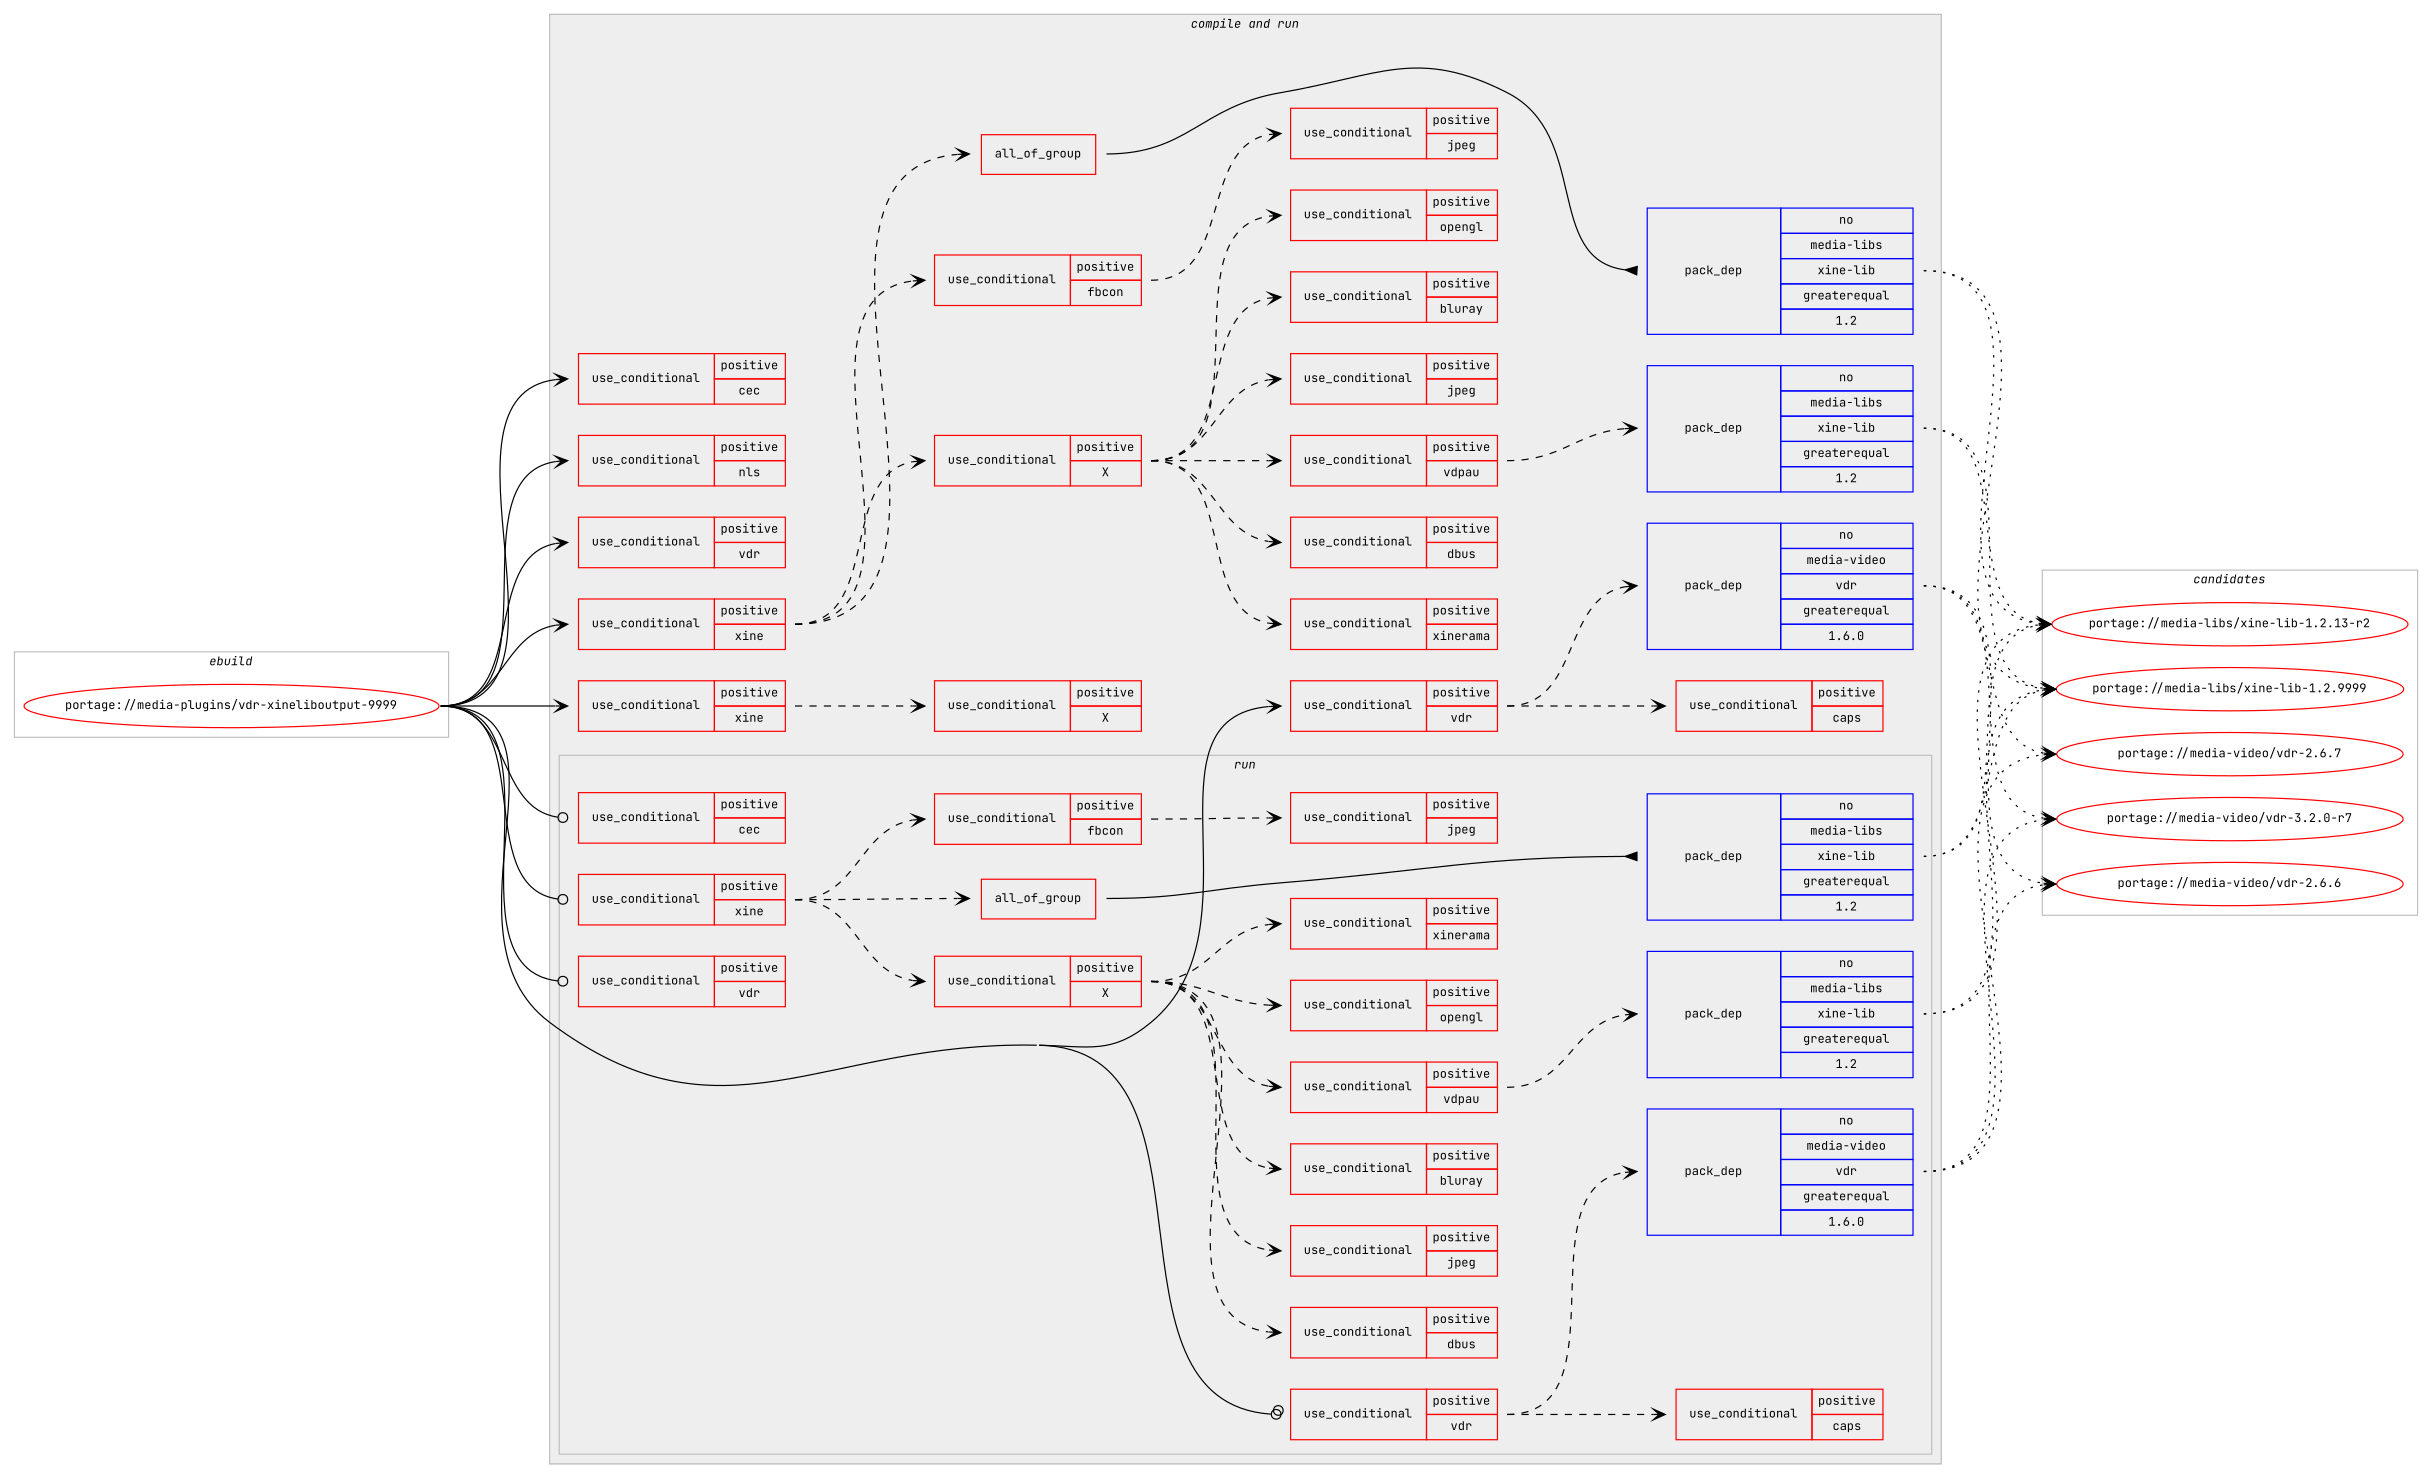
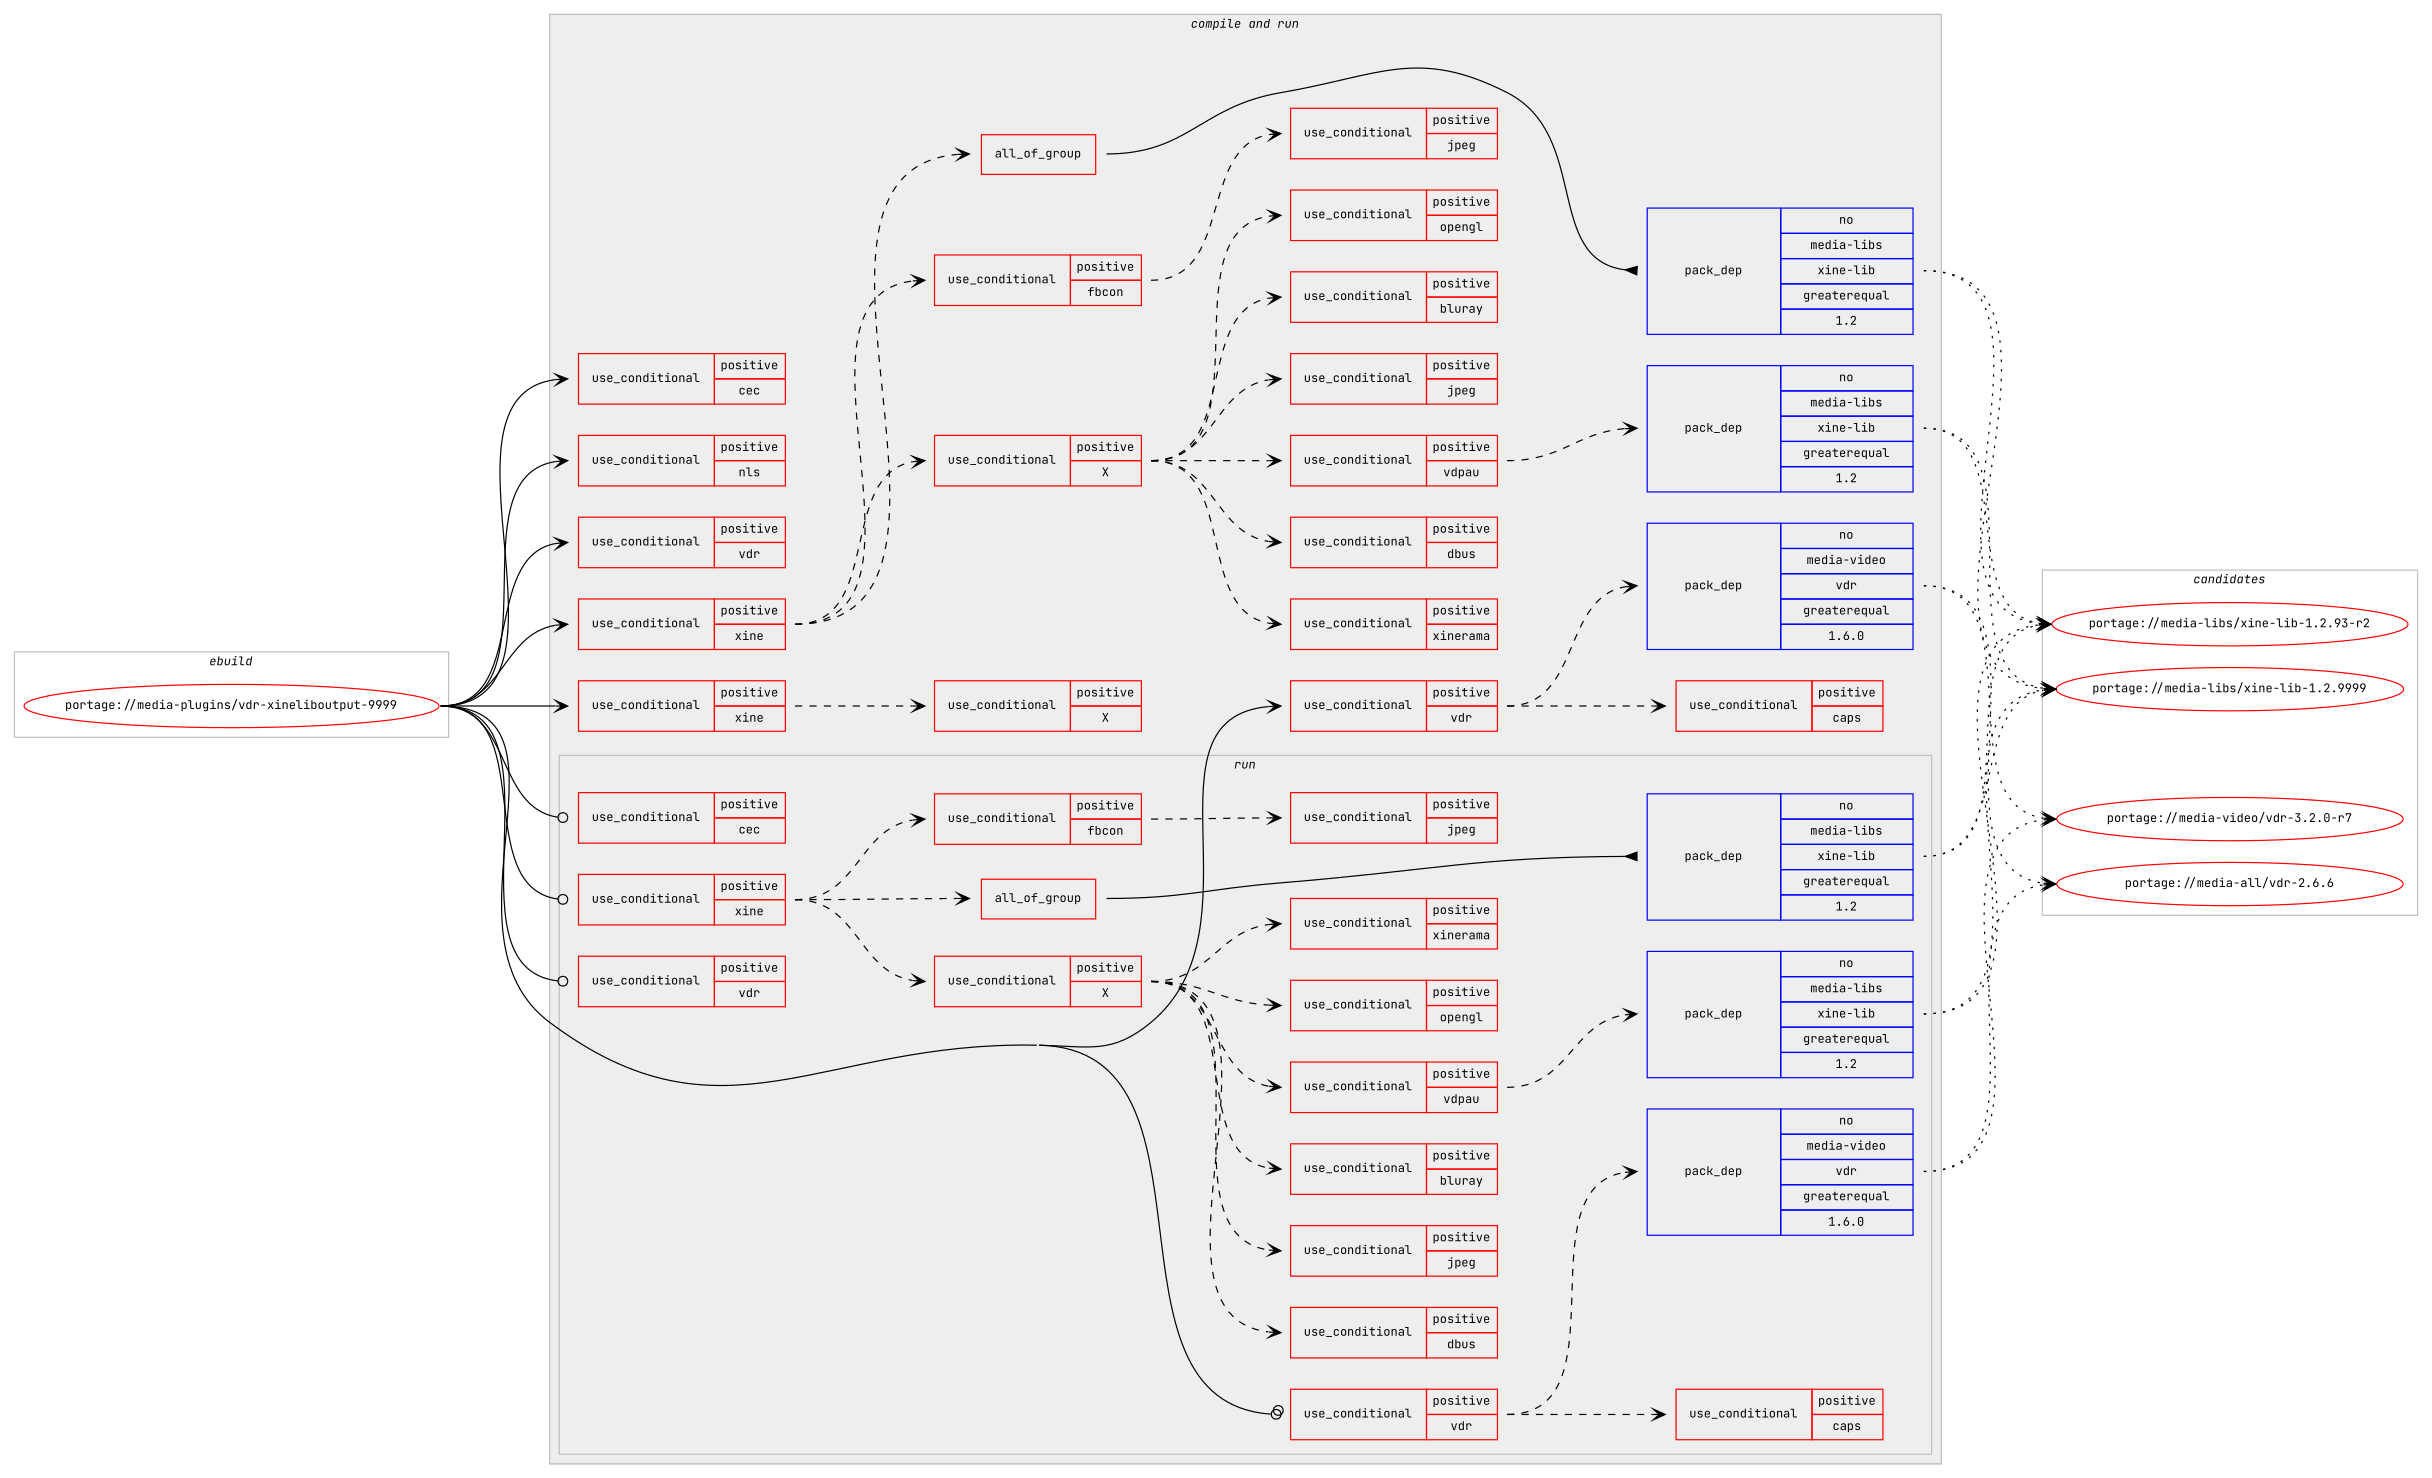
node "portage://media-libs/xine-lib-1.2.13-r2": label "portage://media-libs/xine-lib-1.2.13-r2" -> "portage://media-libs/xine-lib-1.2.93-r2"
node "portage://media-video/vdr-2.6.7": removed
node "portage://media-video/vdr-2.6.6": label "portage://media-video/vdr-2.6.6" -> "portage://media-all/vdr-2.6.6"
